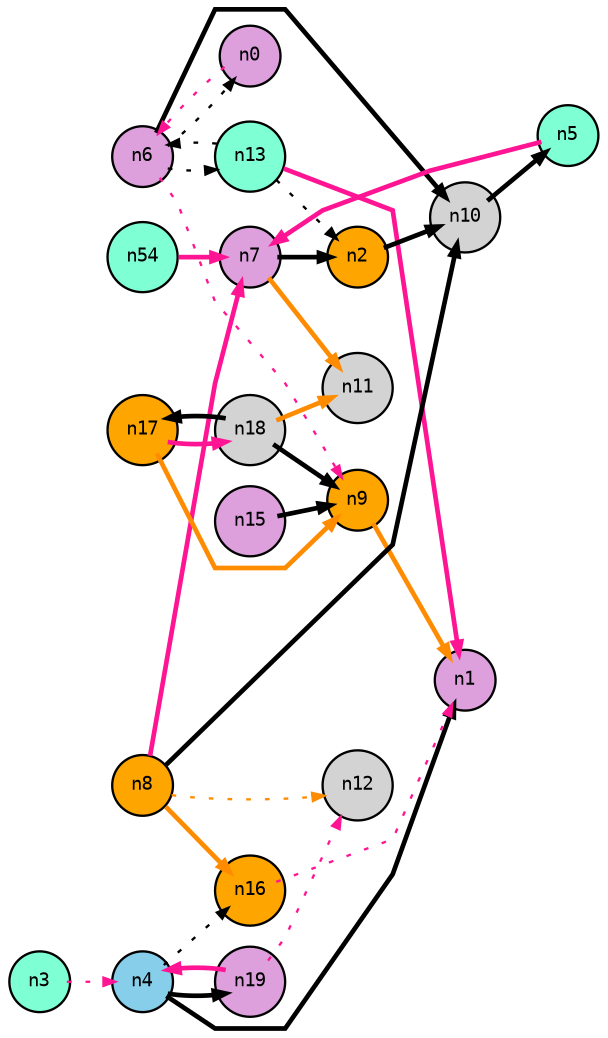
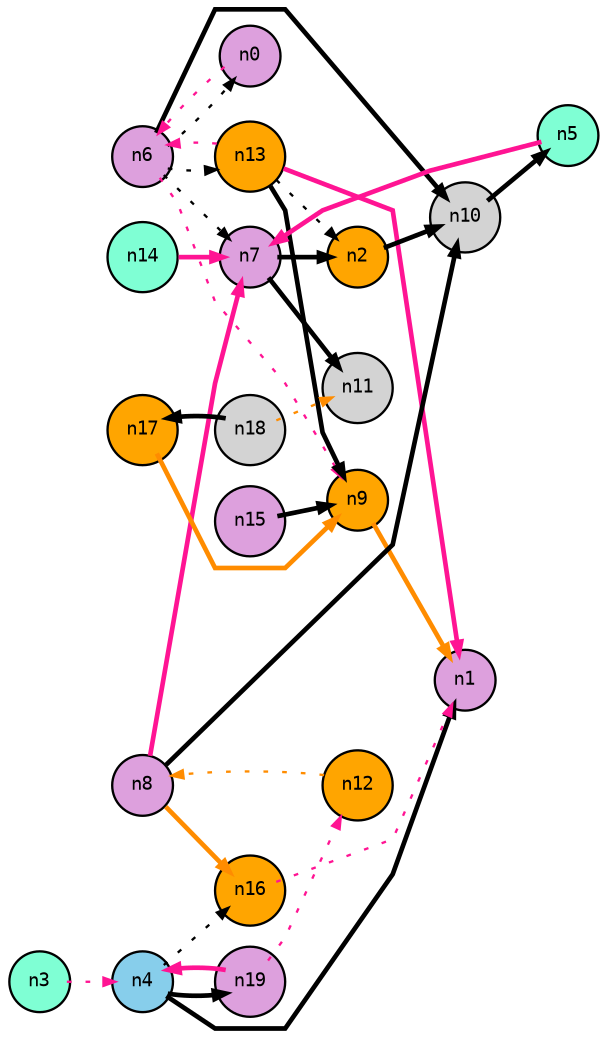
edge "n13" -> "n6": color black -> deeppink
node "n13": fillcolor aquamarine -> orange
edge "n6" -> "n7": added
node "n54": label "n54" -> "n14"
edge "n7" -> "n11": color darkorange -> black
edge "n18" -> "n11": style bold -> dotted
edge "n17" -> "n18": removed
edge "n18" -> "n9": now "n13" -> "n9"
node "n8": fillcolor orange -> plum
node "n12": fillcolor lightgrey -> orange
edge "n8" -> "n12": reversed
